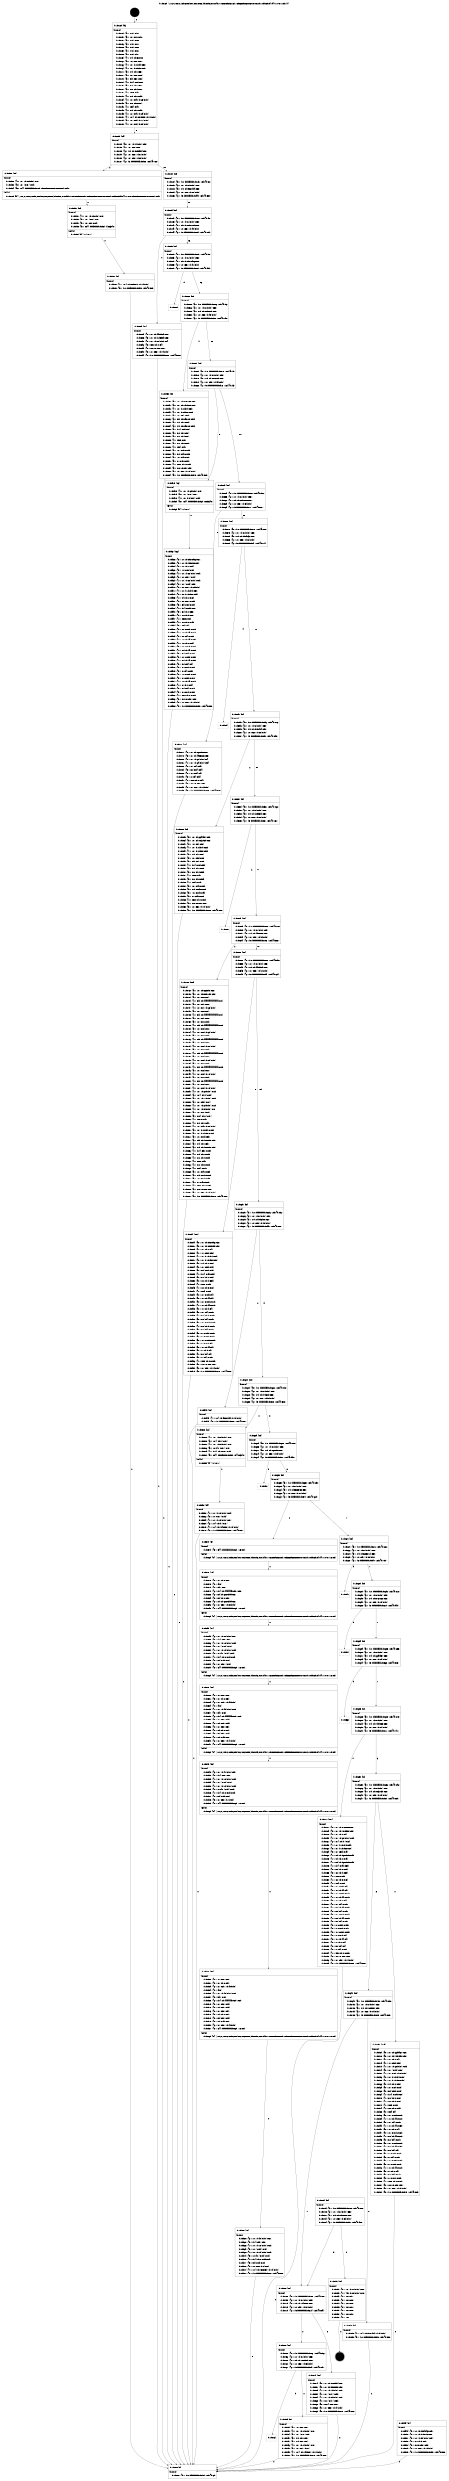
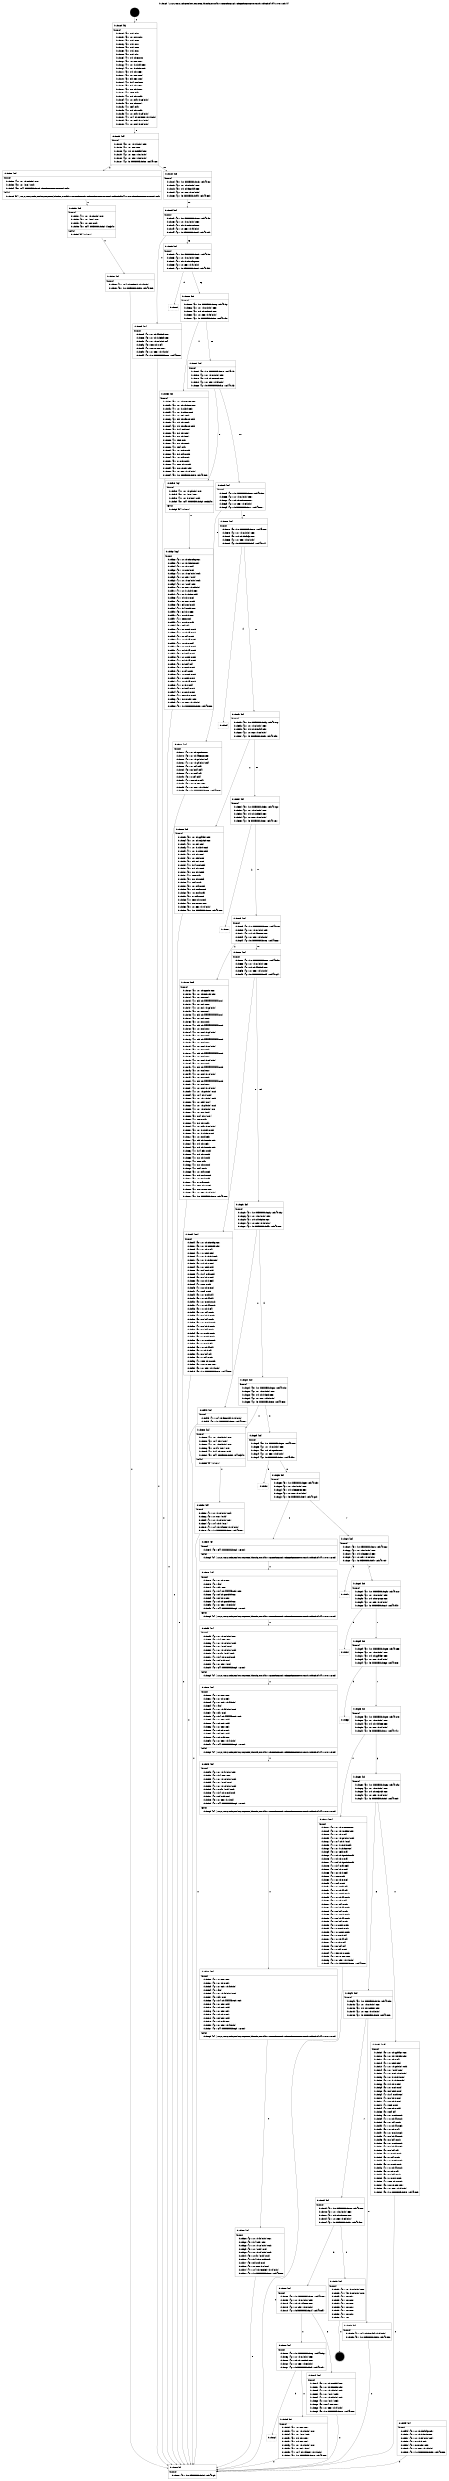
edge "0x4016fd [28]" -> "0x401735 [28]": now "0x4016fd [28]" -> "0x401719 [28]"
